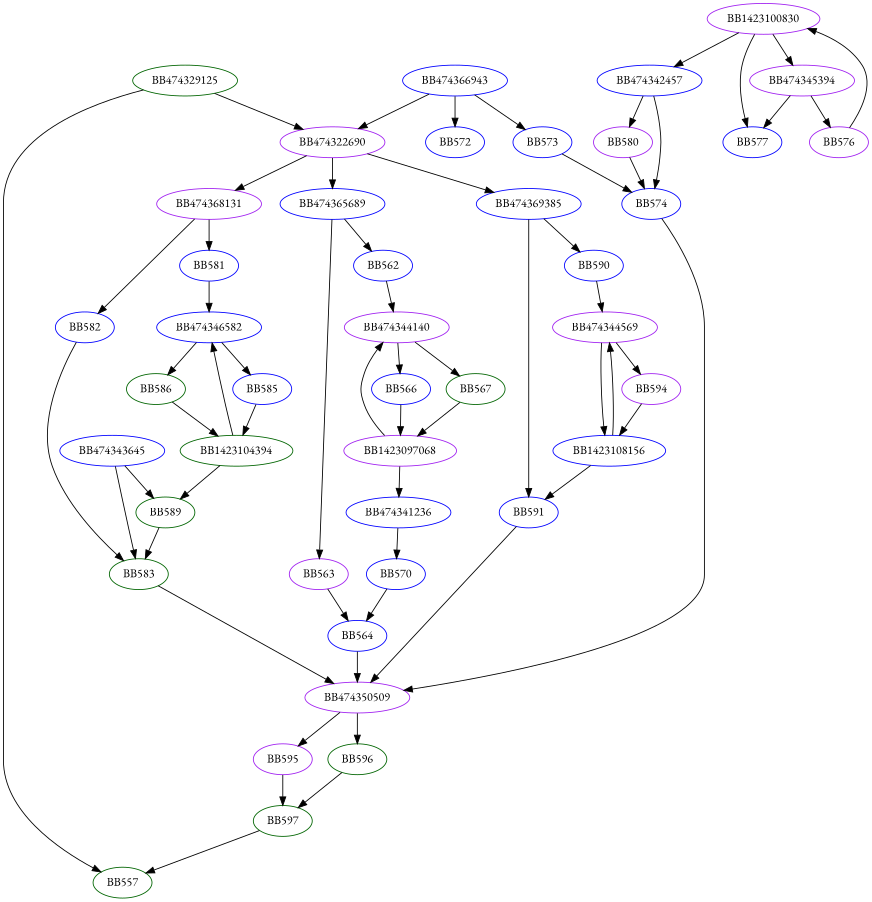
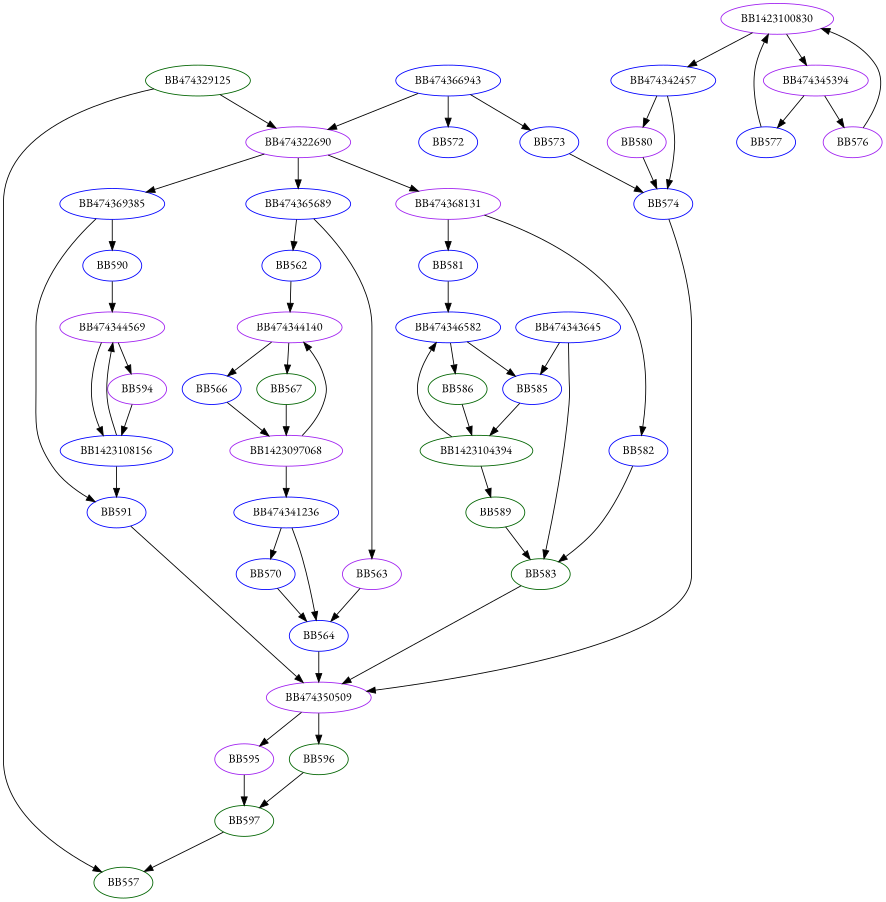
edge "BB1423100830" -> "BB577": reversed
edge "BB474343645" -> "BB589": now "BB474343645" -> "BB585"
edge "BB474341236" -> "BB564": added
